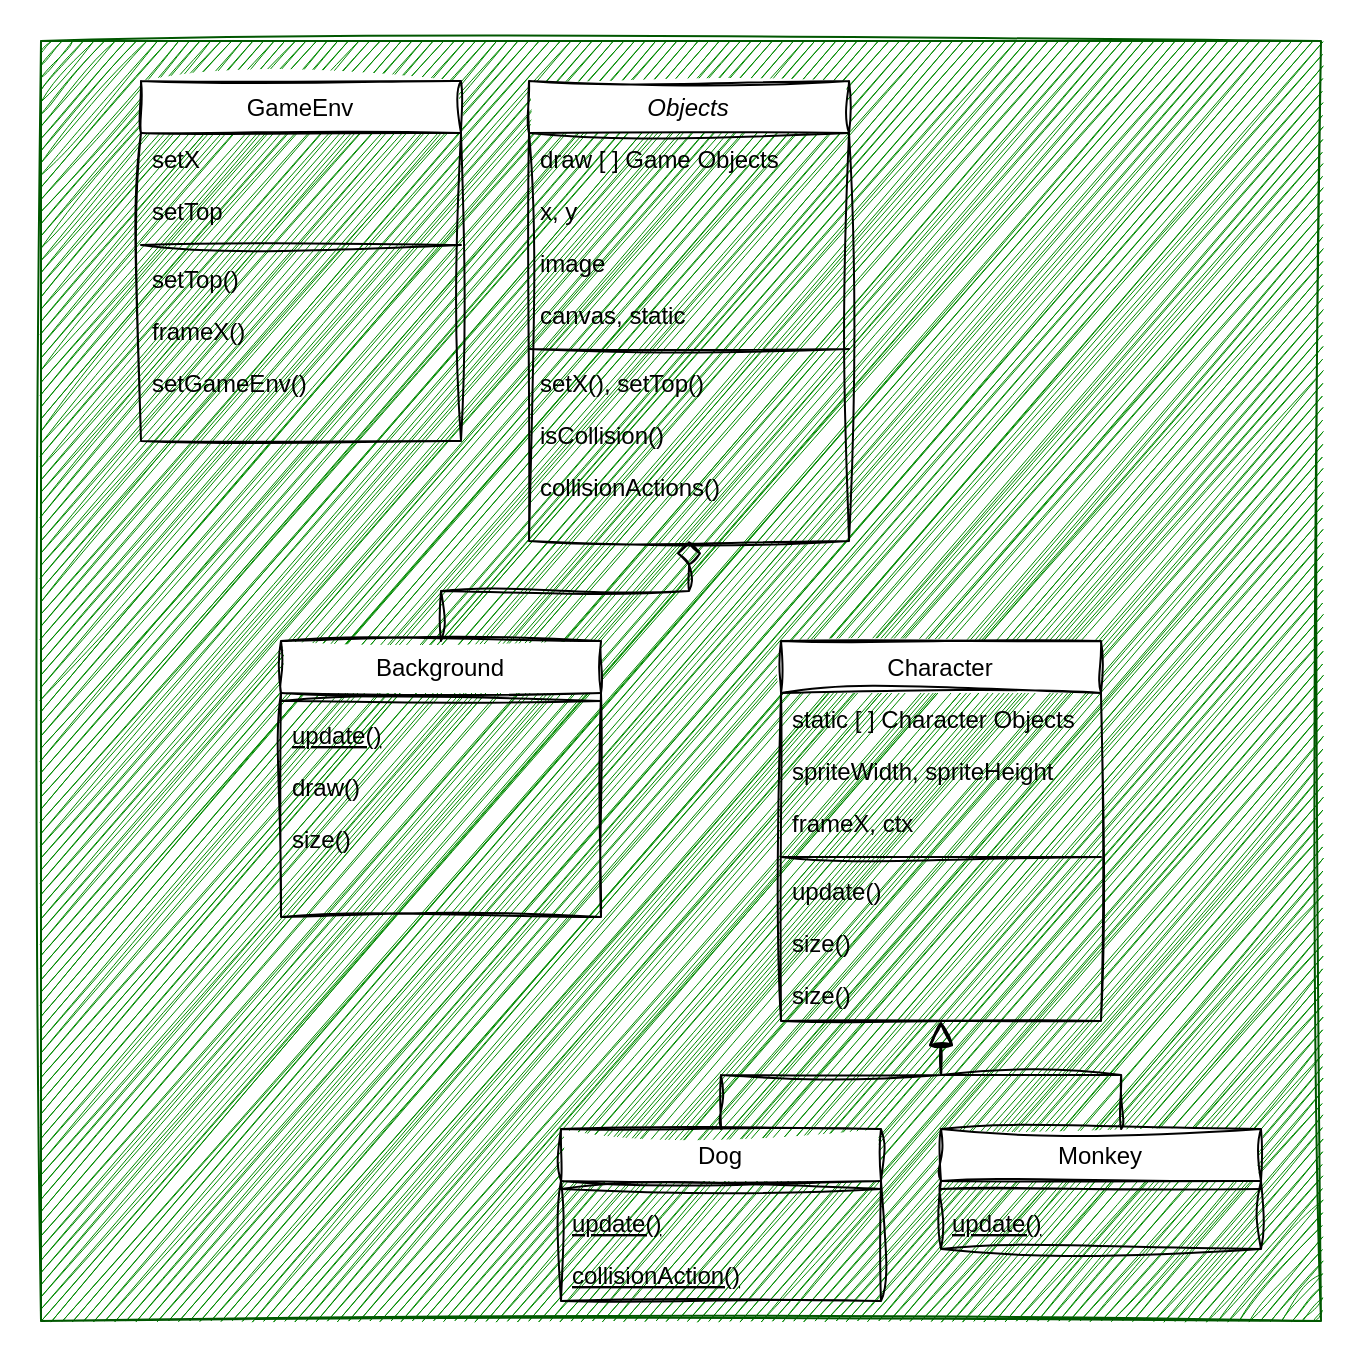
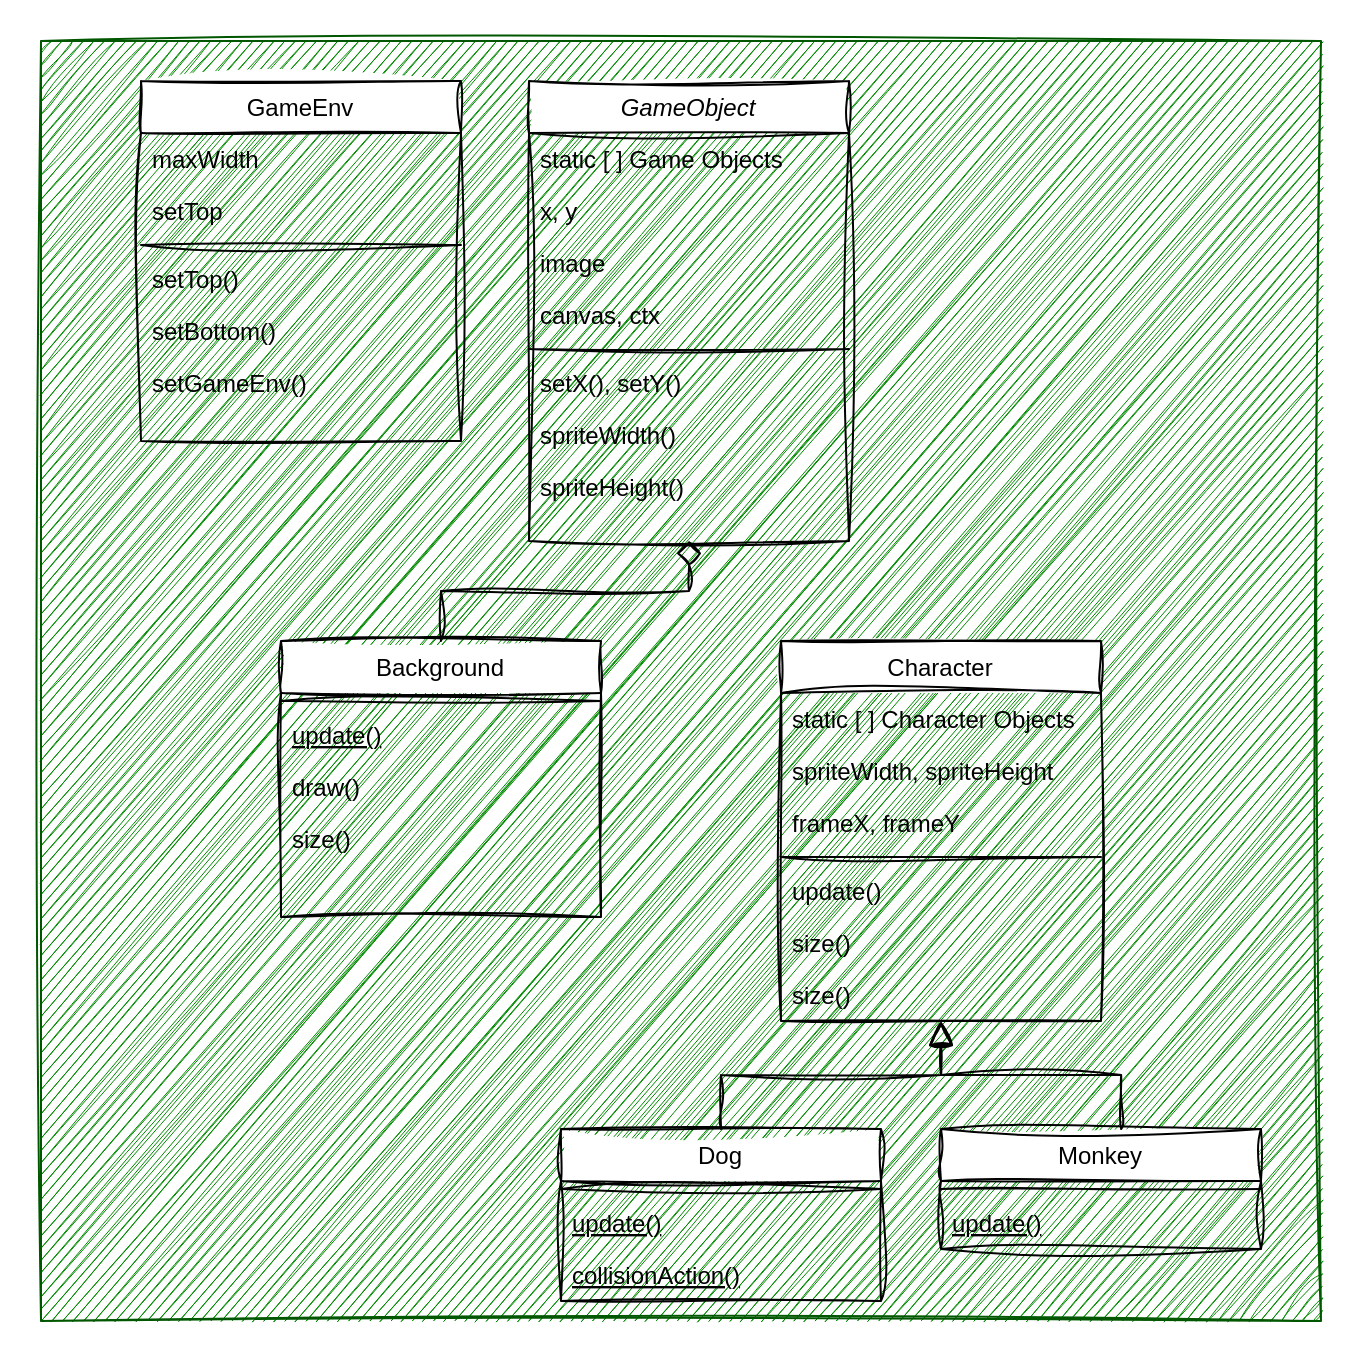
node "Objects": label "Objects" -> "GameObject"
node "setX": label "setX" -> "maxWidth"
node "draw [ ] Game Objects": label "draw [ ] Game Objects" -> "static [ ] Game Objects"
node "canvas, static": label "canvas, static" -> "canvas, ctx"
node "frameX()": label "frameX()" -> "setBottom()"
node "setX(), setTop()": label "setX(), setTop()" -> "setX(), setY()"
node "isCollision()": label "isCollision()" -> "spriteWidth()"
node "collisionActions()": label "collisionActions()" -> "spriteHeight()"
node "frameX, ctx": label "frameX, ctx" -> "frameX, frameY"
